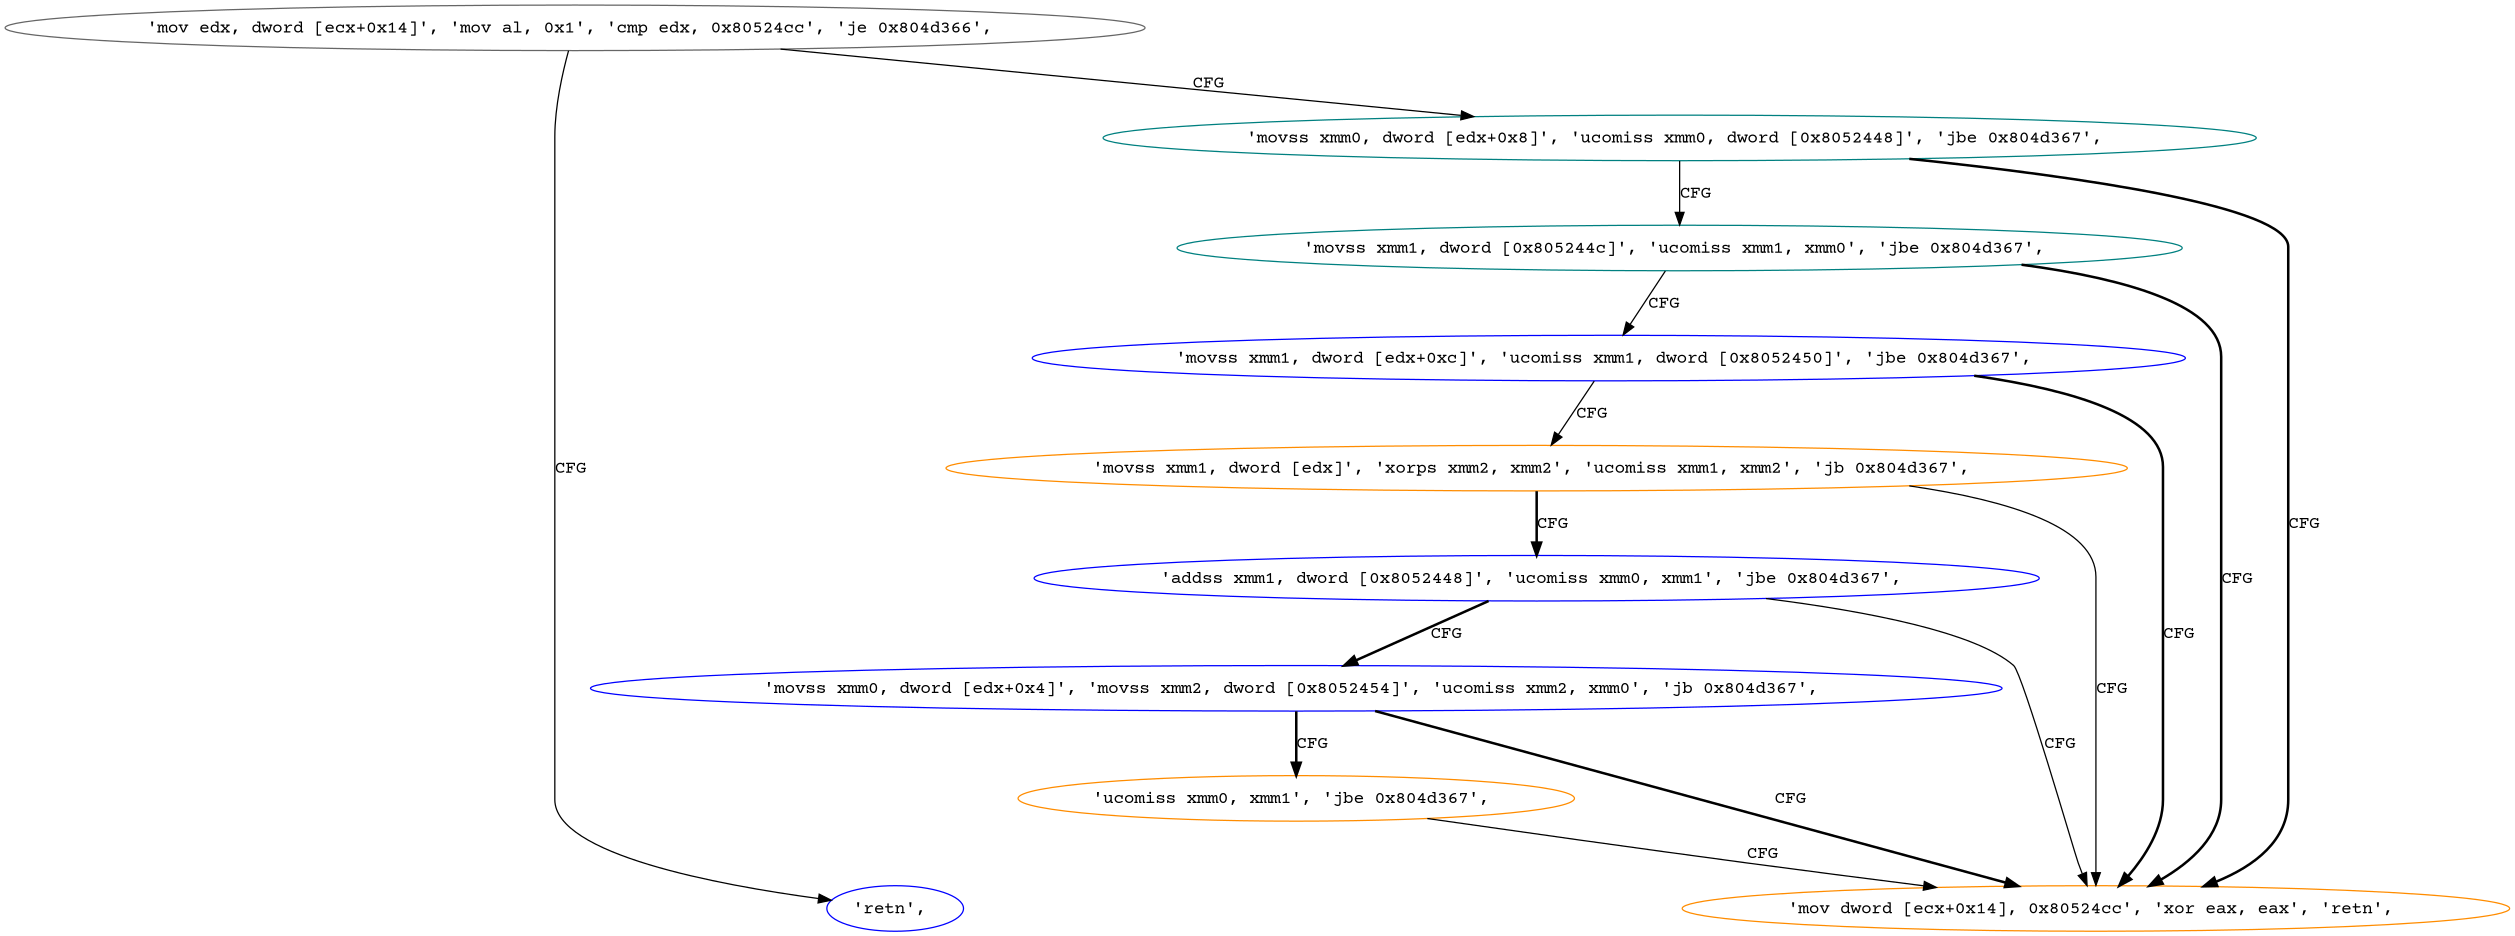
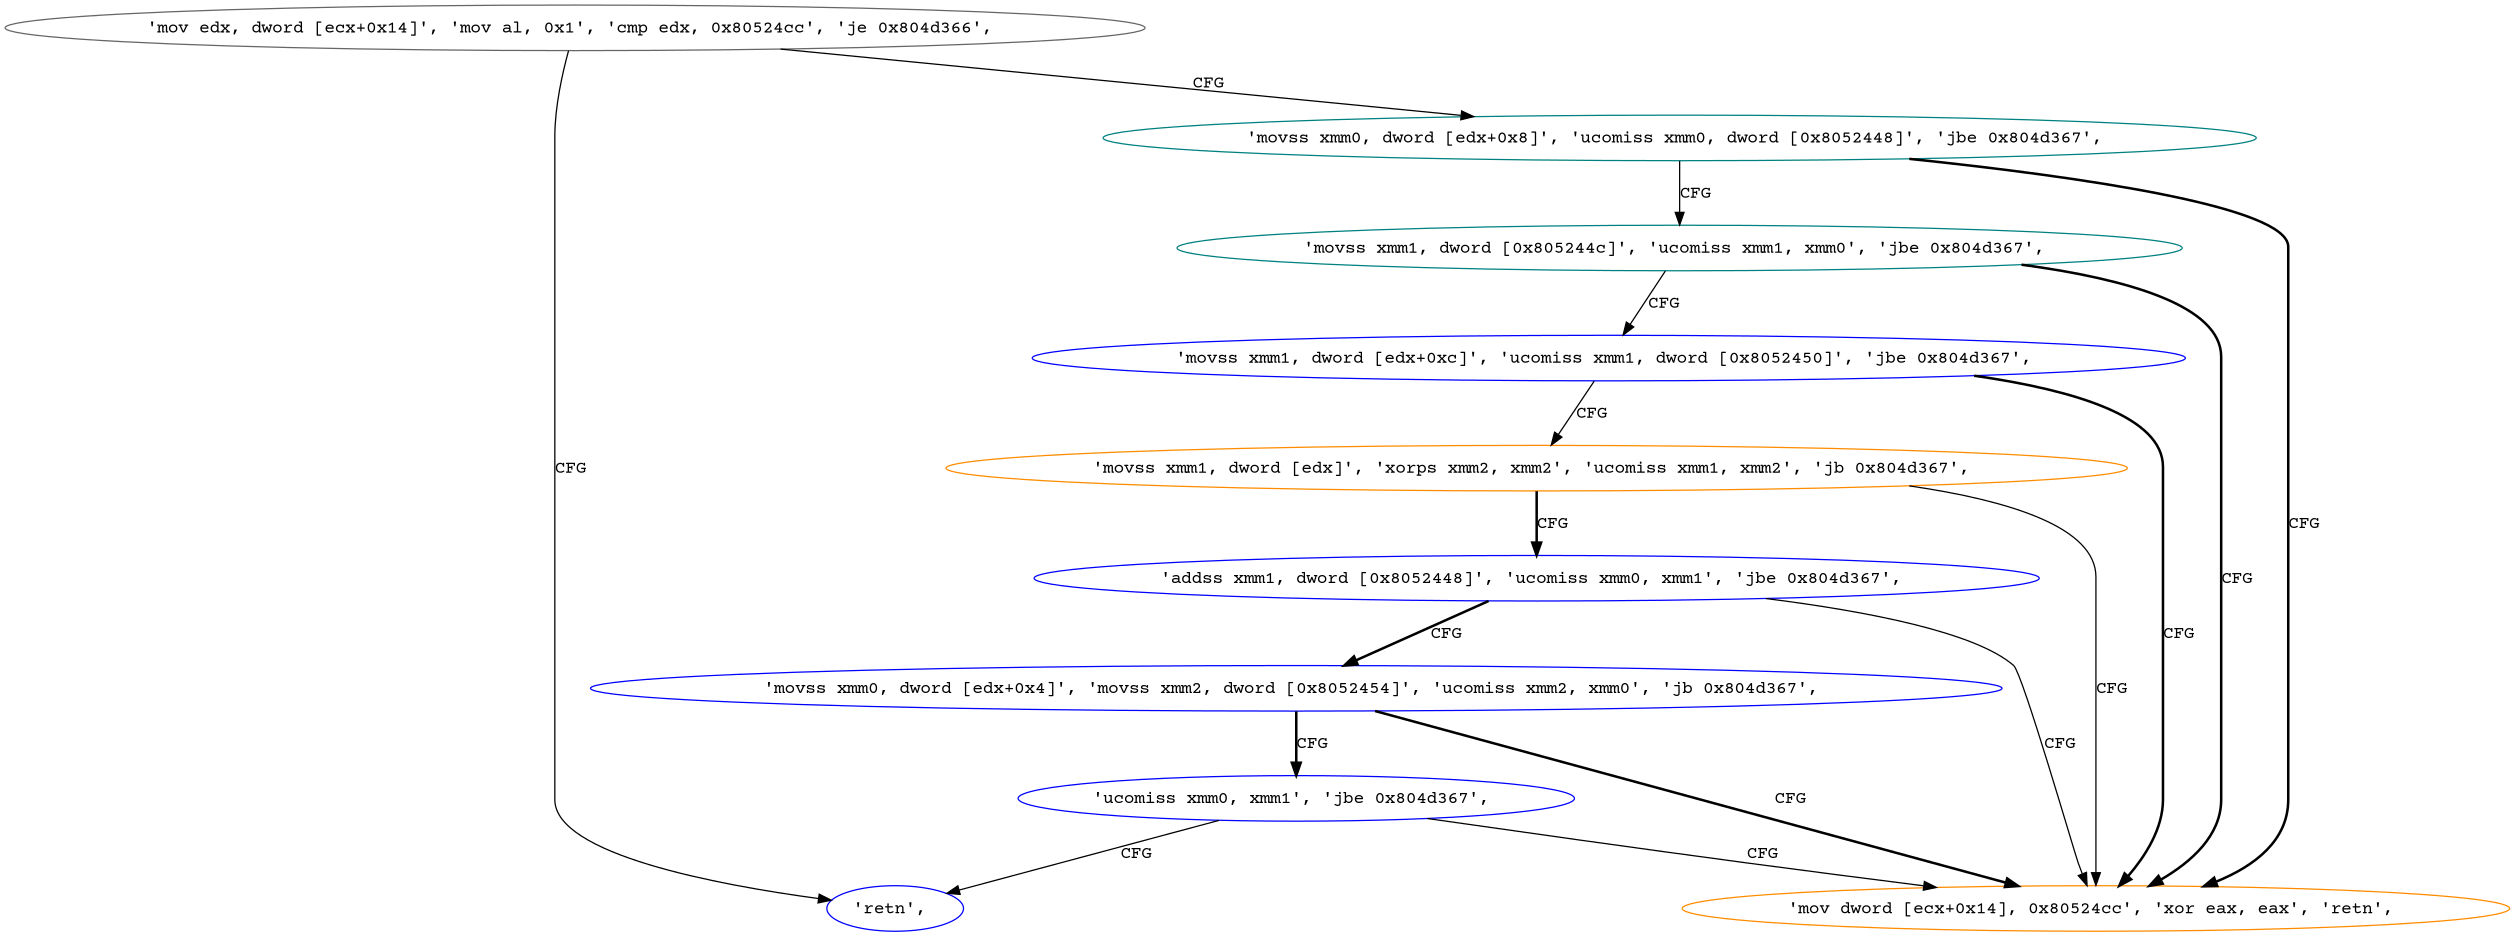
node "'ucomiss xmm0, xmm1', 'jbe 0x804d367',": color darkorange -> blue
edge "'ucomiss xmm0, xmm1', 'jbe 0x804d367'," -> "'retn',": added, label "CFG"
